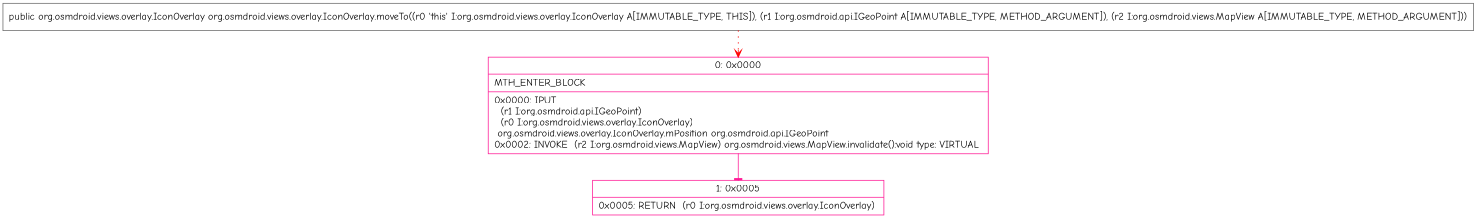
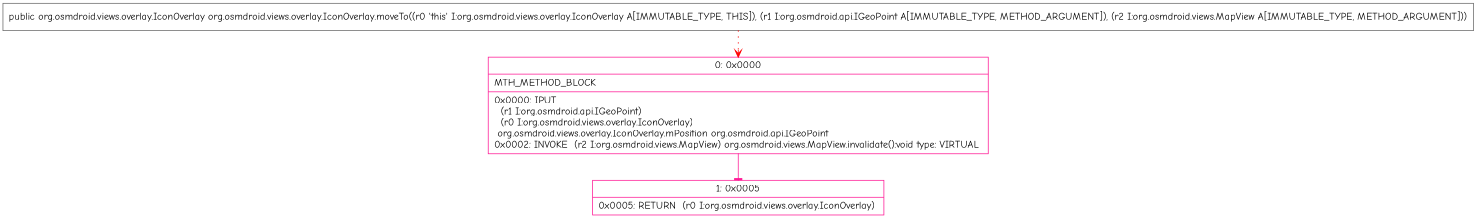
node "0: 0x0000": text "MTH_ENTER_BLOCK" -> "MTH_METHOD_BLOCK"
